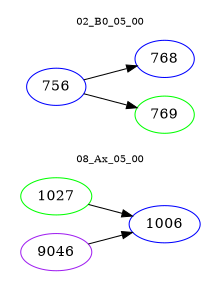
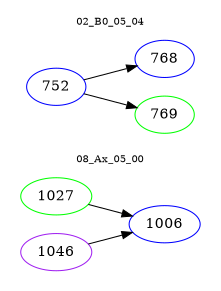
cluster "02_B0_05_00": label "02_B0_05_00" -> "02_B0_05_04"
node "756": label "756" -> "752"
node "9046": label "9046" -> "1046"
